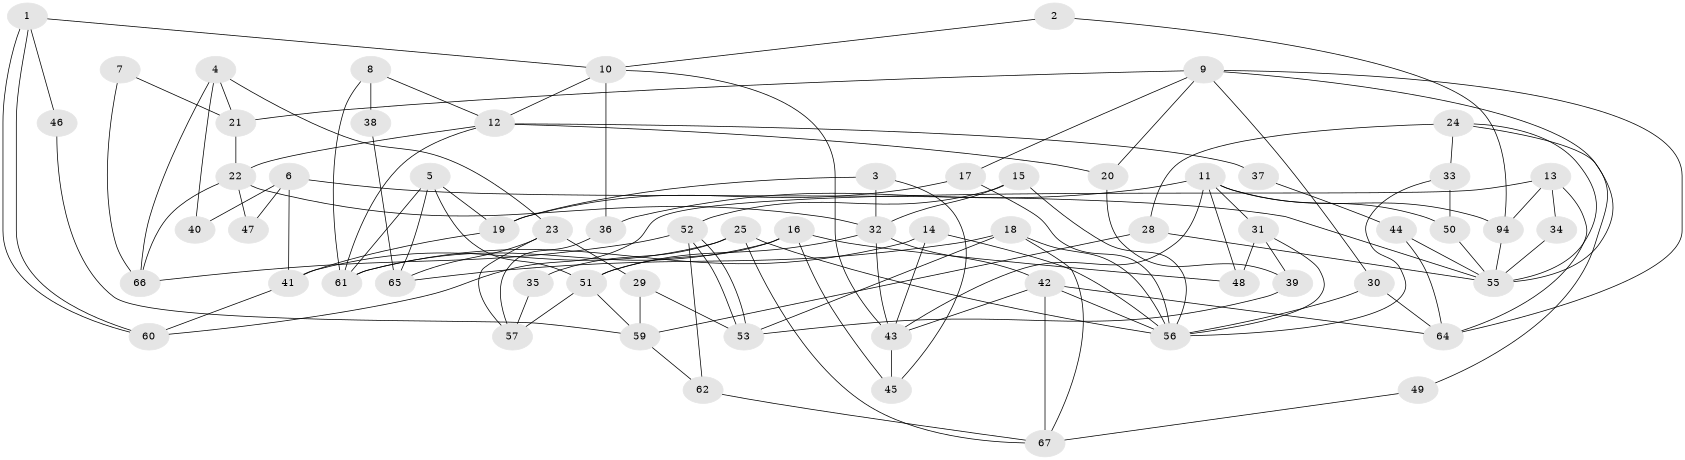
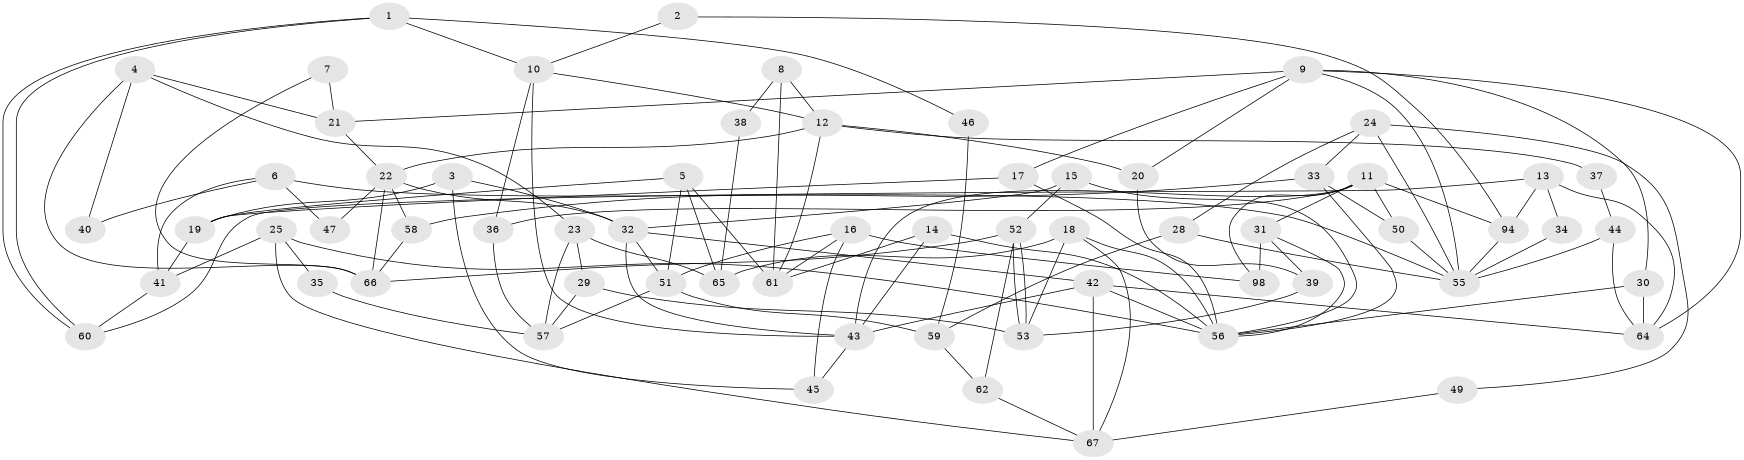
node "58": added
node "48": label "48" -> "98"
edge "29" -- "59": now "29" -- "57"
